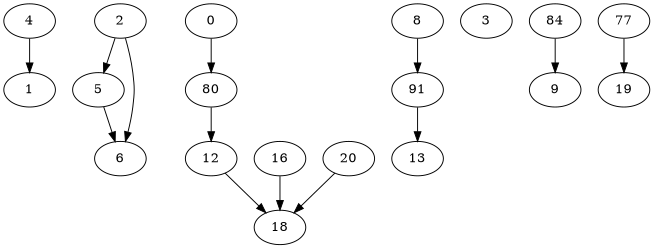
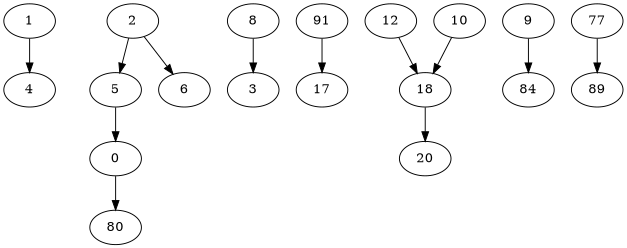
edge "4" -> "1": reversed
edge "8" -> "91": now "8" -> "3"
edge "84" -> "9": reversed
node "19": label "19" -> "89"
edge "5" -> "6": now "5" -> "0"
edge "80" -> "12": removed
node "16": label "16" -> "10"
node "13": label "13" -> "17"
edge "20" -> "18": reversed
